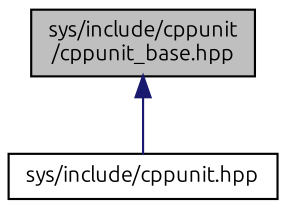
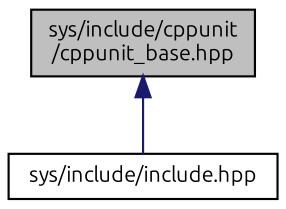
node "sys/include/cppunit.hpp": label "sys/include/cppunit.hpp" -> "sys/include/include.hpp"
